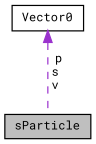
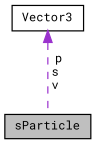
node "Vector0": label "Vector0" -> "Vector3"
